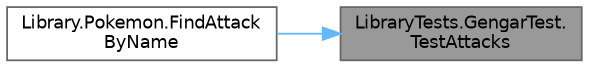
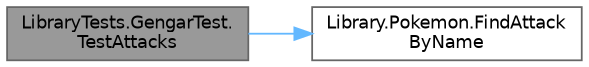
edge "Library.Pokemon.FindAttack ByName" -> "LibraryTests.GengarTest. TestAttacks": reversed
